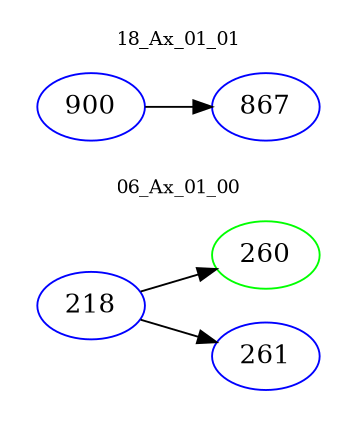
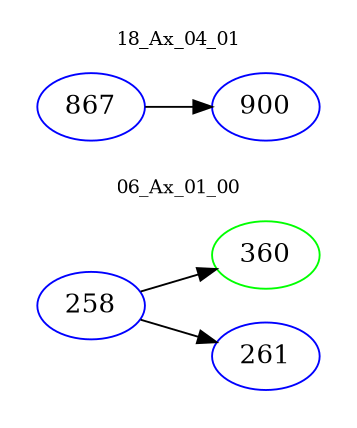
cluster "18_Ax_01_01": label "18_Ax_01_01" -> "18_Ax_04_01"
edge "900" -> "867": reversed
node "260": label "260" -> "360"
node "218": label "218" -> "258"
